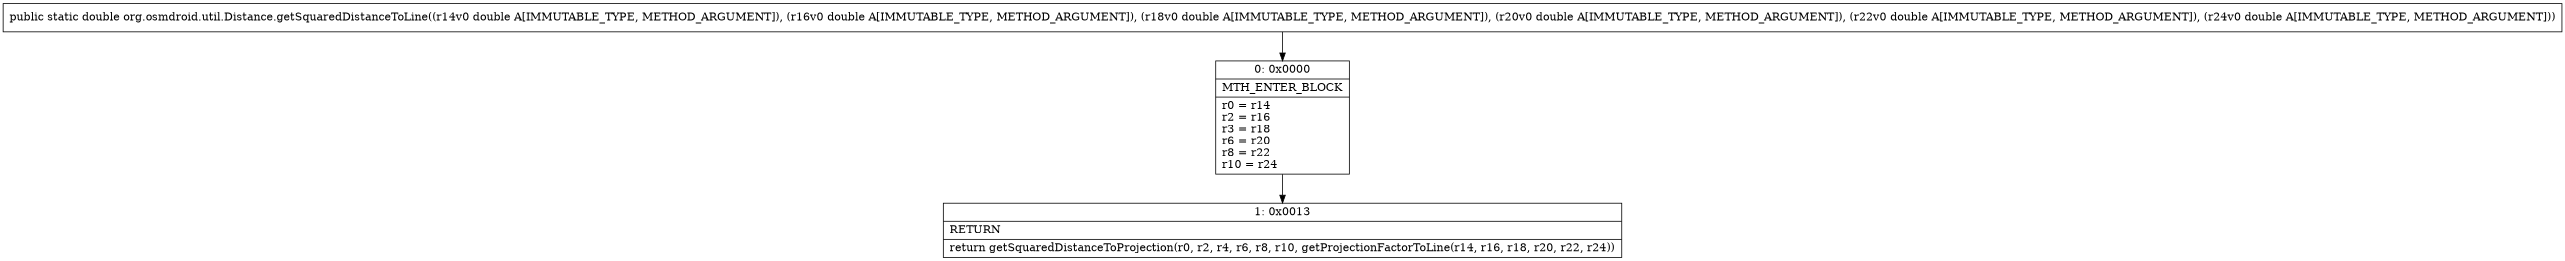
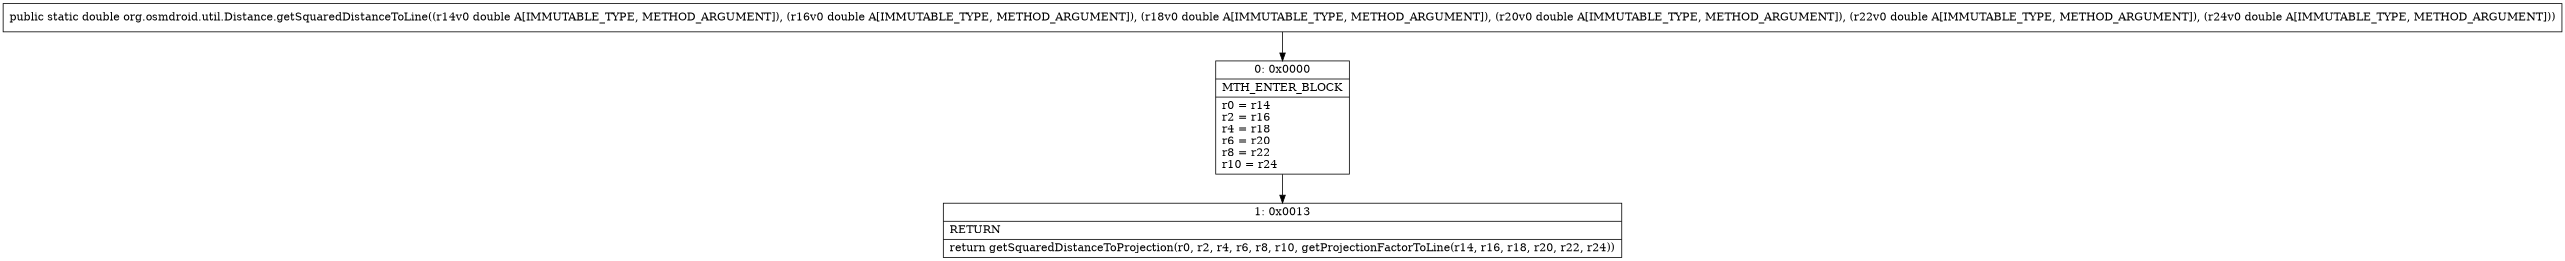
node "0: 0x0000": text "r3 = r18" -> "r4 = r18"
